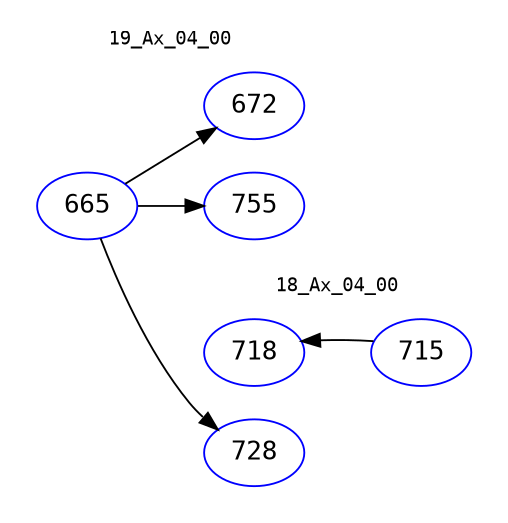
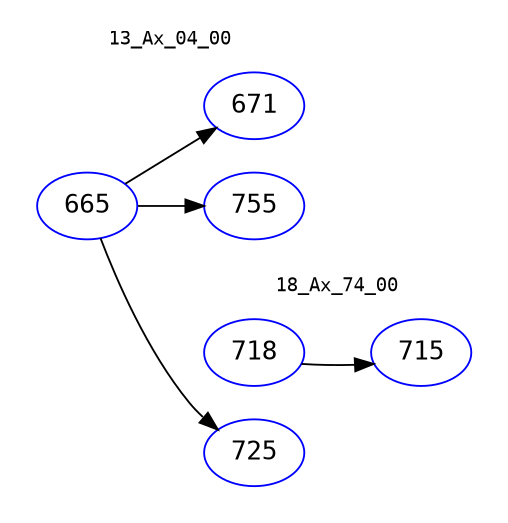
cluster "19_Ax_04_00": label "19_Ax_04_00" -> "13_Ax_04_00"
node "672": label "672" -> "671"
cluster "18_Ax_04_00": label "18_Ax_04_00" -> "18_Ax_74_00"
edge "715" -> "718": reversed
node "728": label "728" -> "725"
